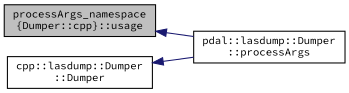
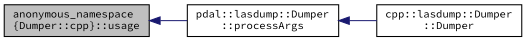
node "processArgs_namespace {Dumper::cpp}::usage": label "processArgs_namespace {Dumper::cpp}::usage" -> "anonymous_namespace {Dumper::cpp}::usage"
edge "pdal::lasdump::Dumper ::processArgs" -> "cpp::lasdump::Dumper ::Dumper": reversed
